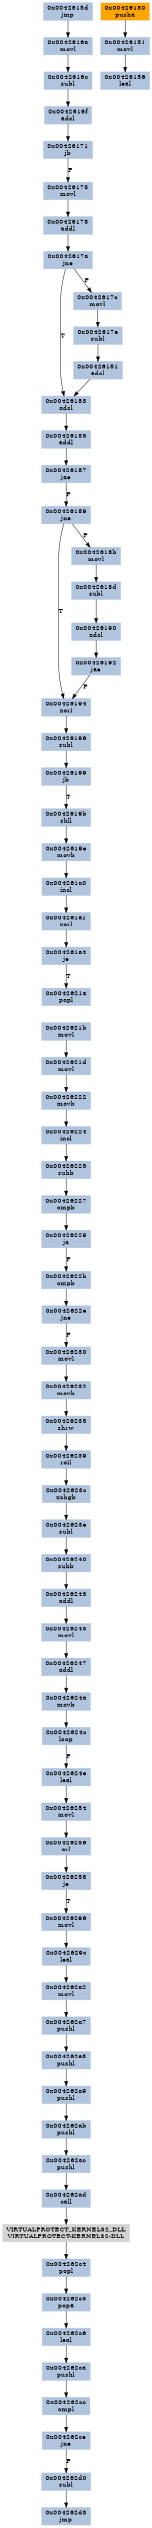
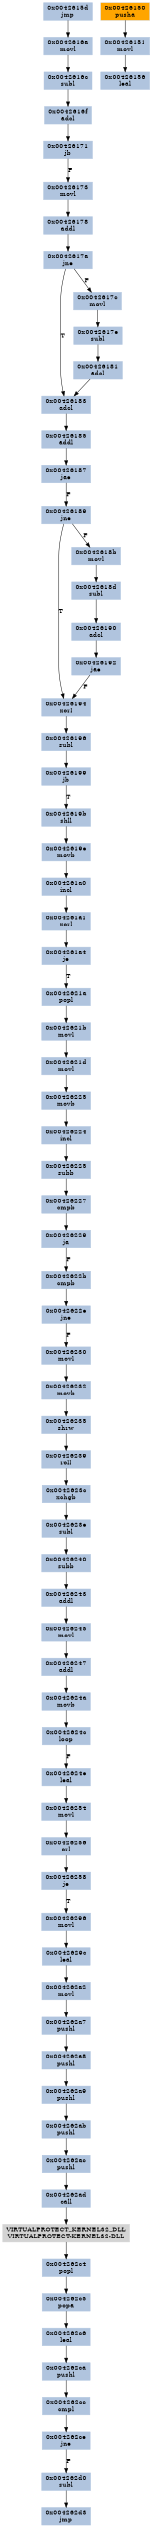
edge "0x0042621a popl" -> "0x0042621b movl": added
node "0x00426222 movb": label "0x00426222 movb" -> "0x00426225 movb"
